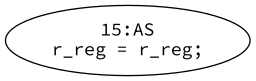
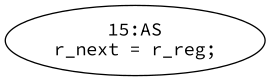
node "15:AS r_reg = r_reg;": label "15:AS r_reg = r_reg;" -> "15:AS r_next = r_reg;"
